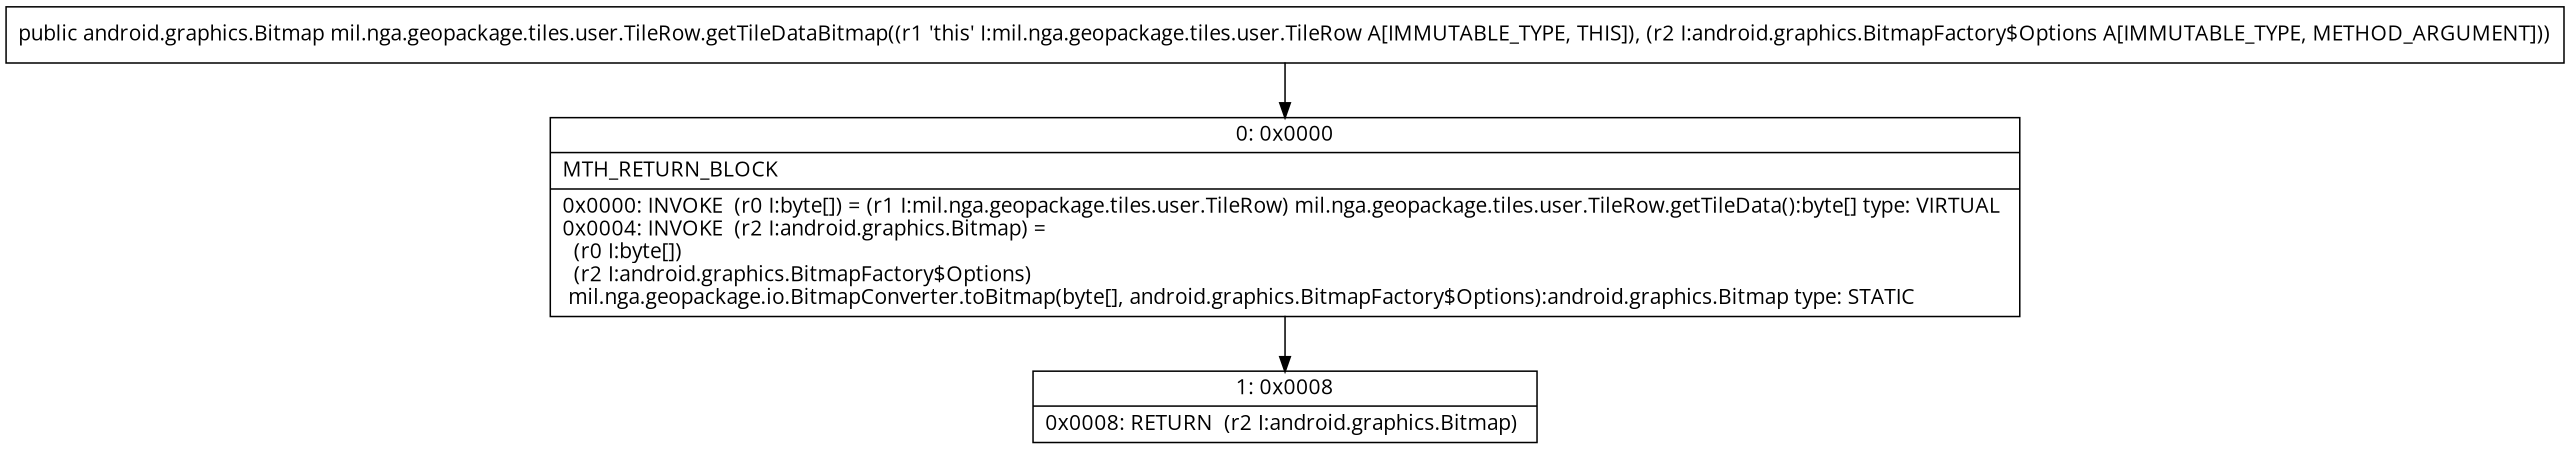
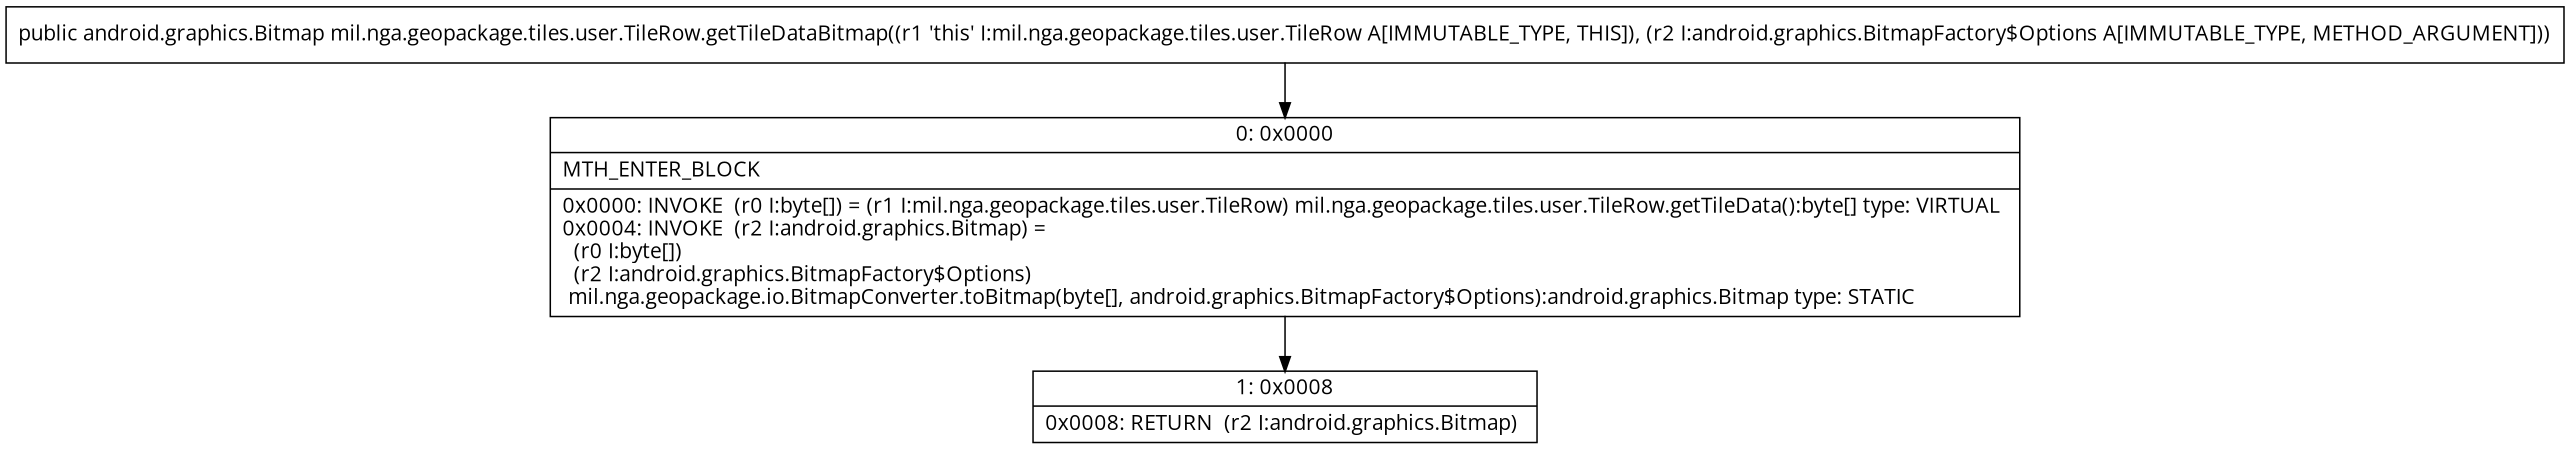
node "0: 0x0000": text "MTH_RETURN_BLOCK" -> "MTH_ENTER_BLOCK"
